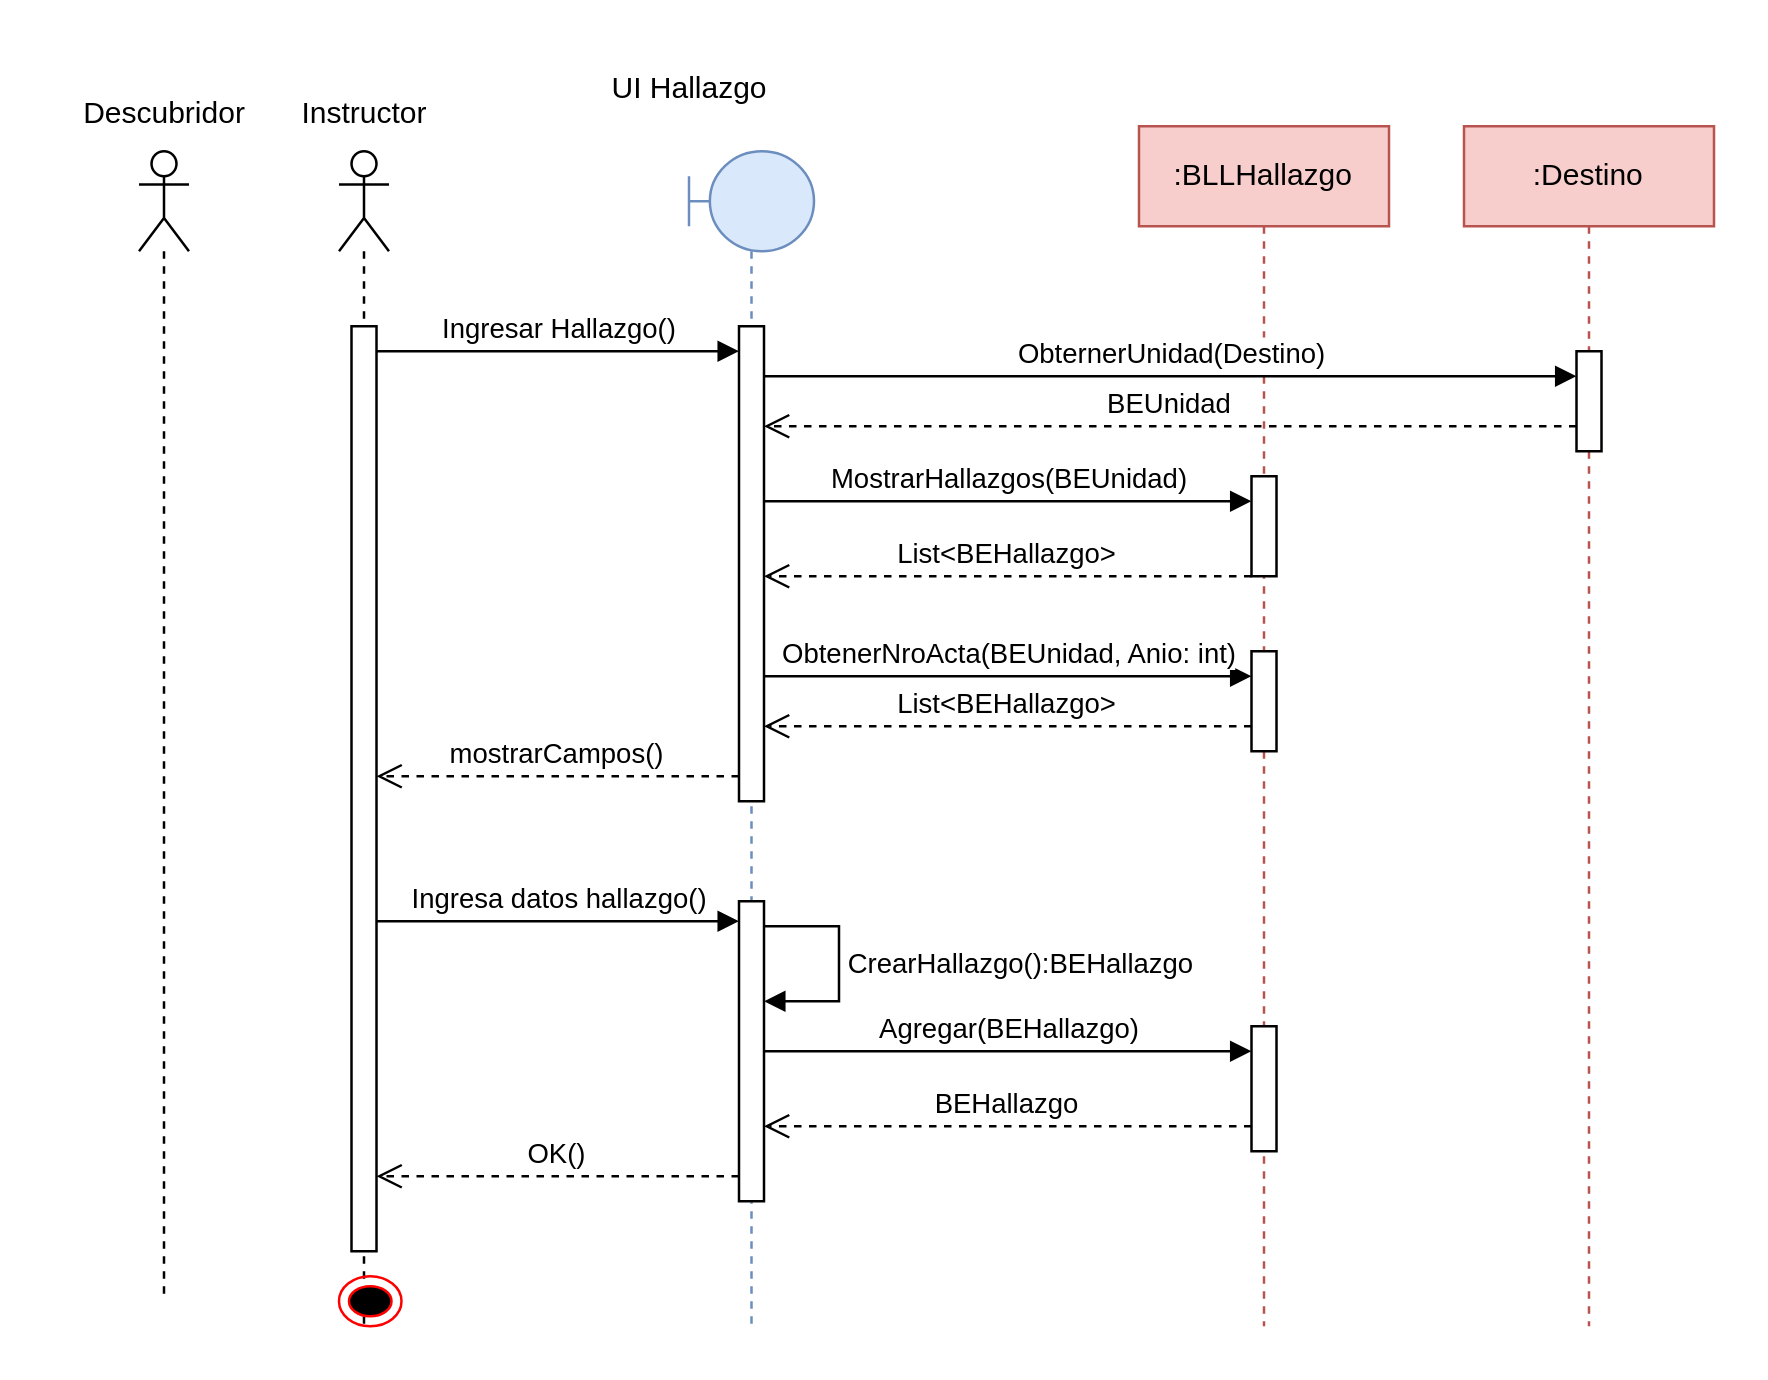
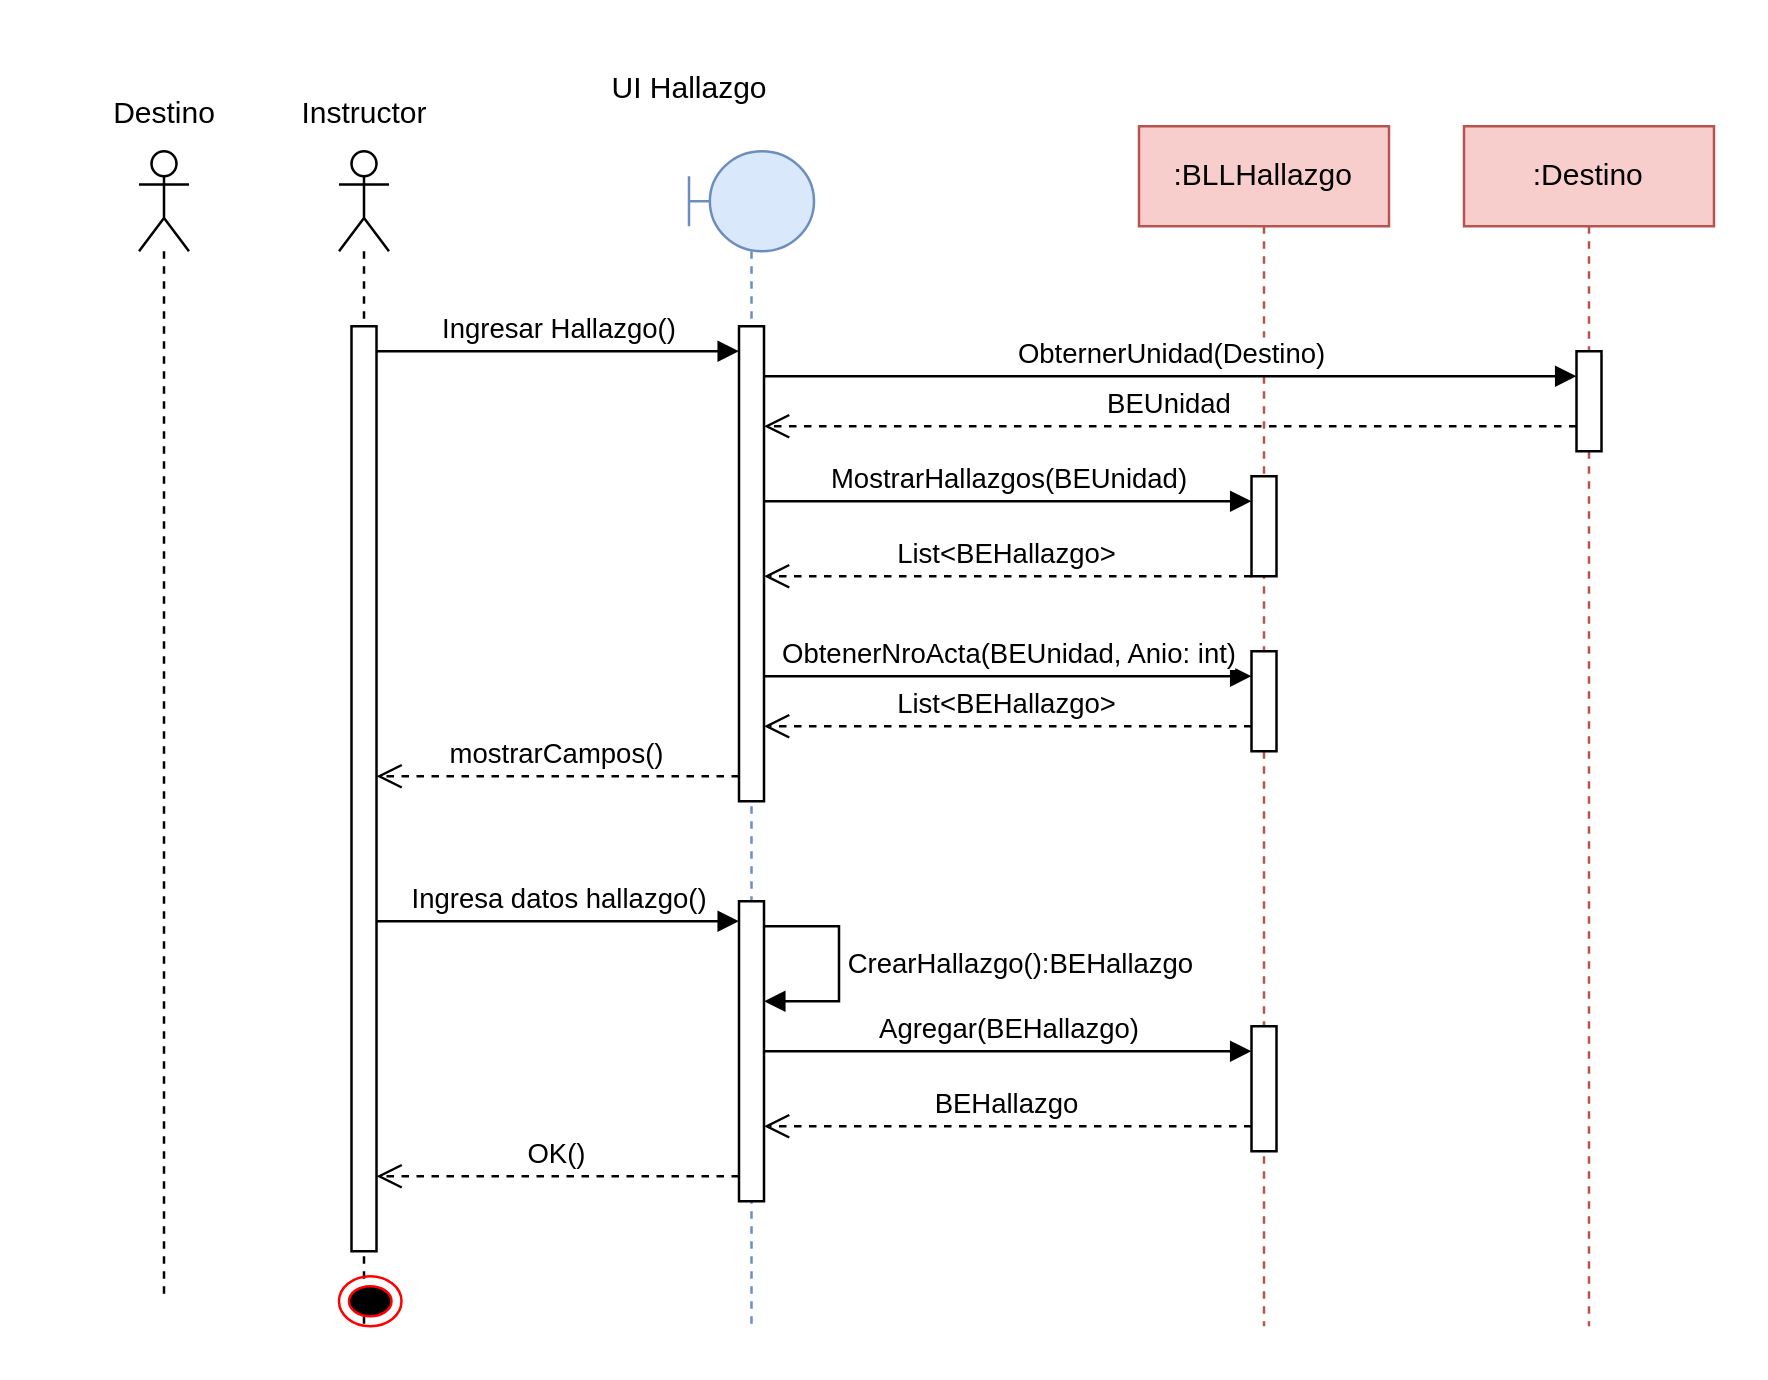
node "Descubridor": label "Descubridor" -> "Destino"
